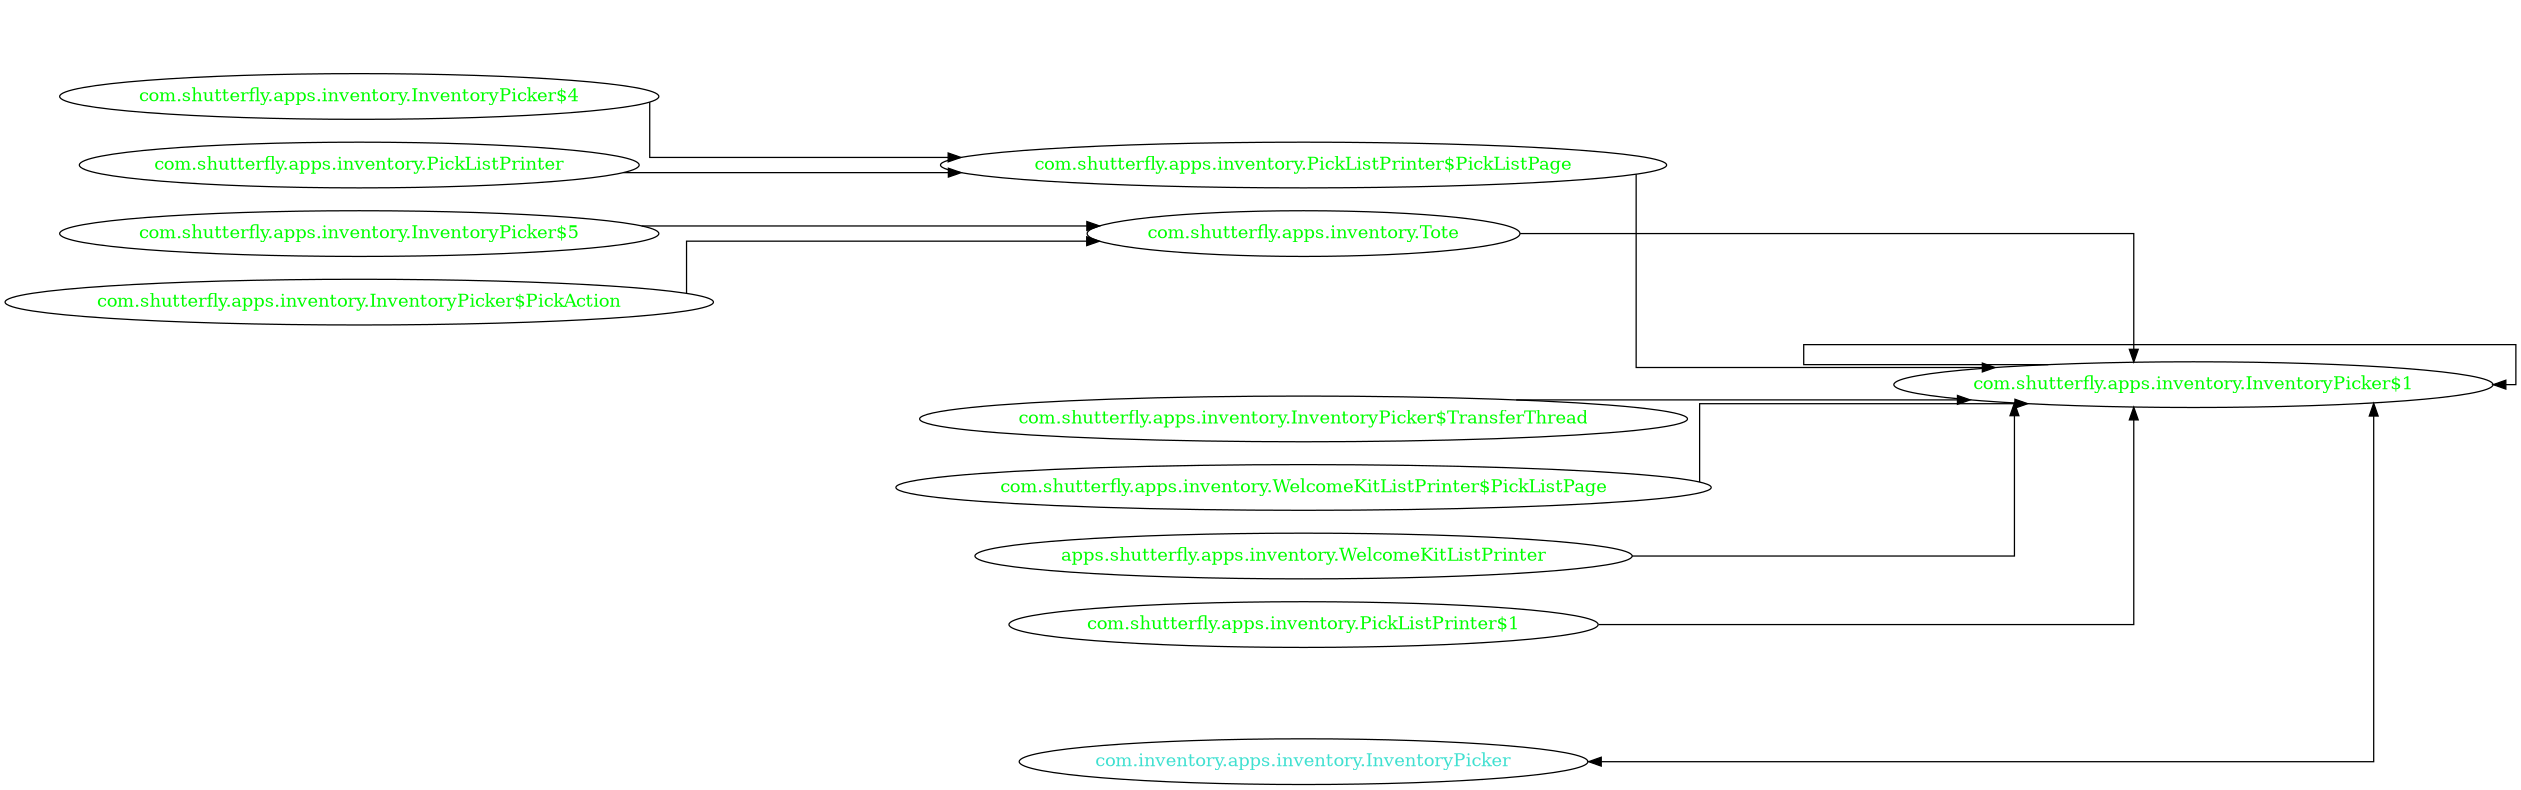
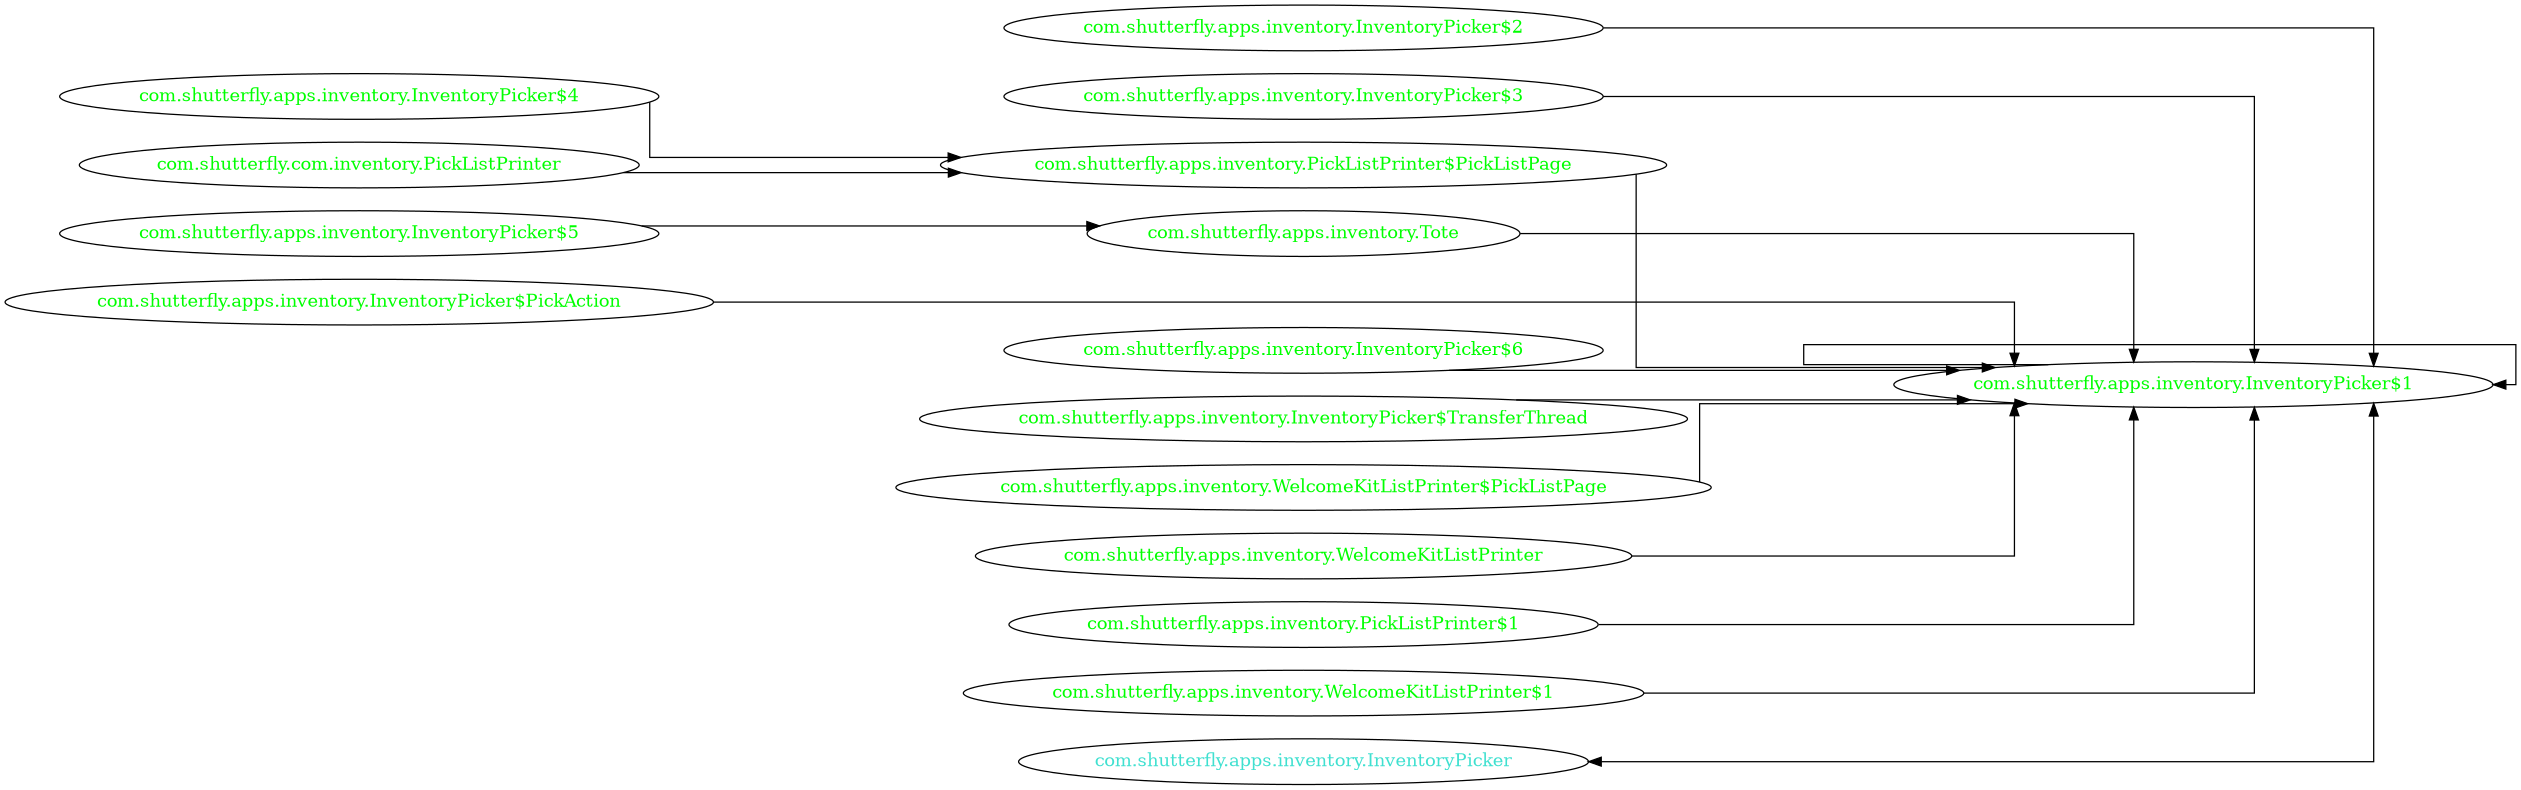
node "com.shutterfly.apps.inventory.InventoryPicker$2": added
node "com.shutterfly.apps.inventory.InventoryPicker$3": added
node "com.shutterfly.apps.inventory.PickListPrinter": label "com.shutterfly.apps.inventory.PickListPrinter" -> "com.shutterfly.com.inventory.PickListPrinter"
edge "com.shutterfly.apps.inventory.InventoryPicker$PickAction" -> "com.shutterfly.apps.inventory.Tote": now "com.shutterfly.apps.inventory.InventoryPicker$PickAction" -> "com.shutterfly.apps.inventory.InventoryPicker$1"
node "com.shutterfly.apps.inventory.InventoryPicker$6": added
node "apps.shutterfly.apps.inventory.WelcomeKitListPrinter": label "apps.shutterfly.apps.inventory.WelcomeKitListPrinter" -> "com.shutterfly.apps.inventory.WelcomeKitListPrinter"
node "com.shutterfly.apps.inventory.WelcomeKitListPrinter$1": added
node "com.inventory.apps.inventory.InventoryPicker": label "com.inventory.apps.inventory.InventoryPicker" -> "com.shutterfly.apps.inventory.InventoryPicker"
